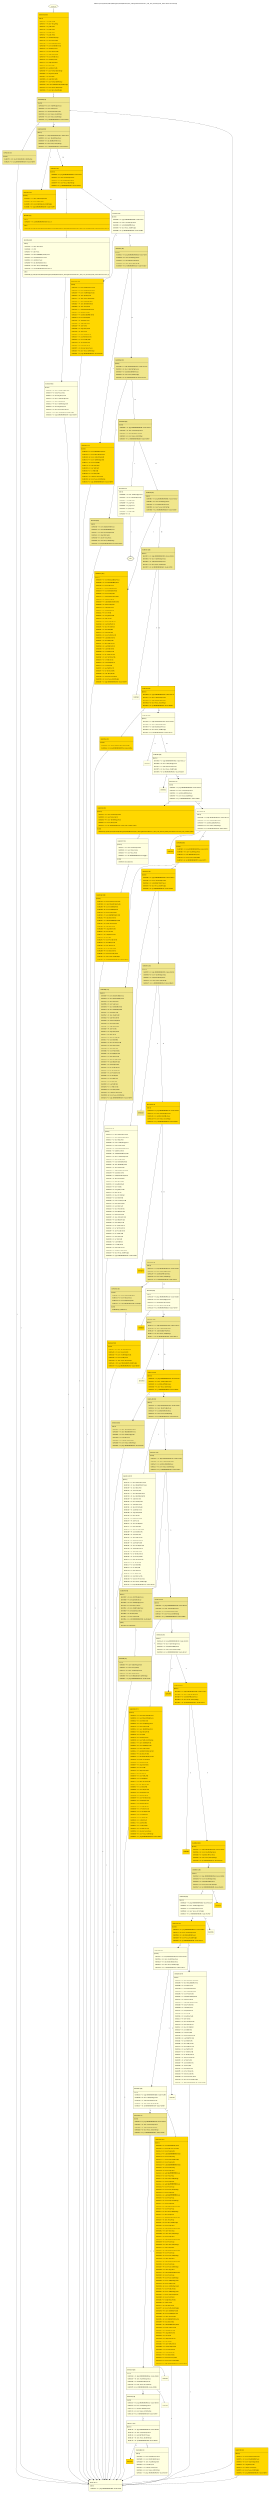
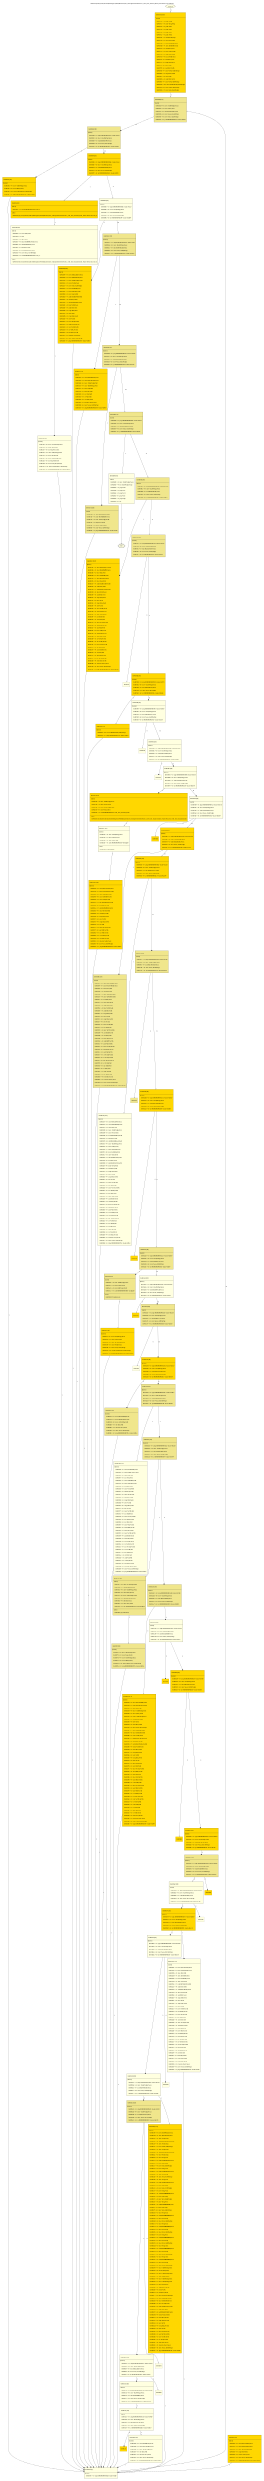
node "0x402272 [15]": removed
